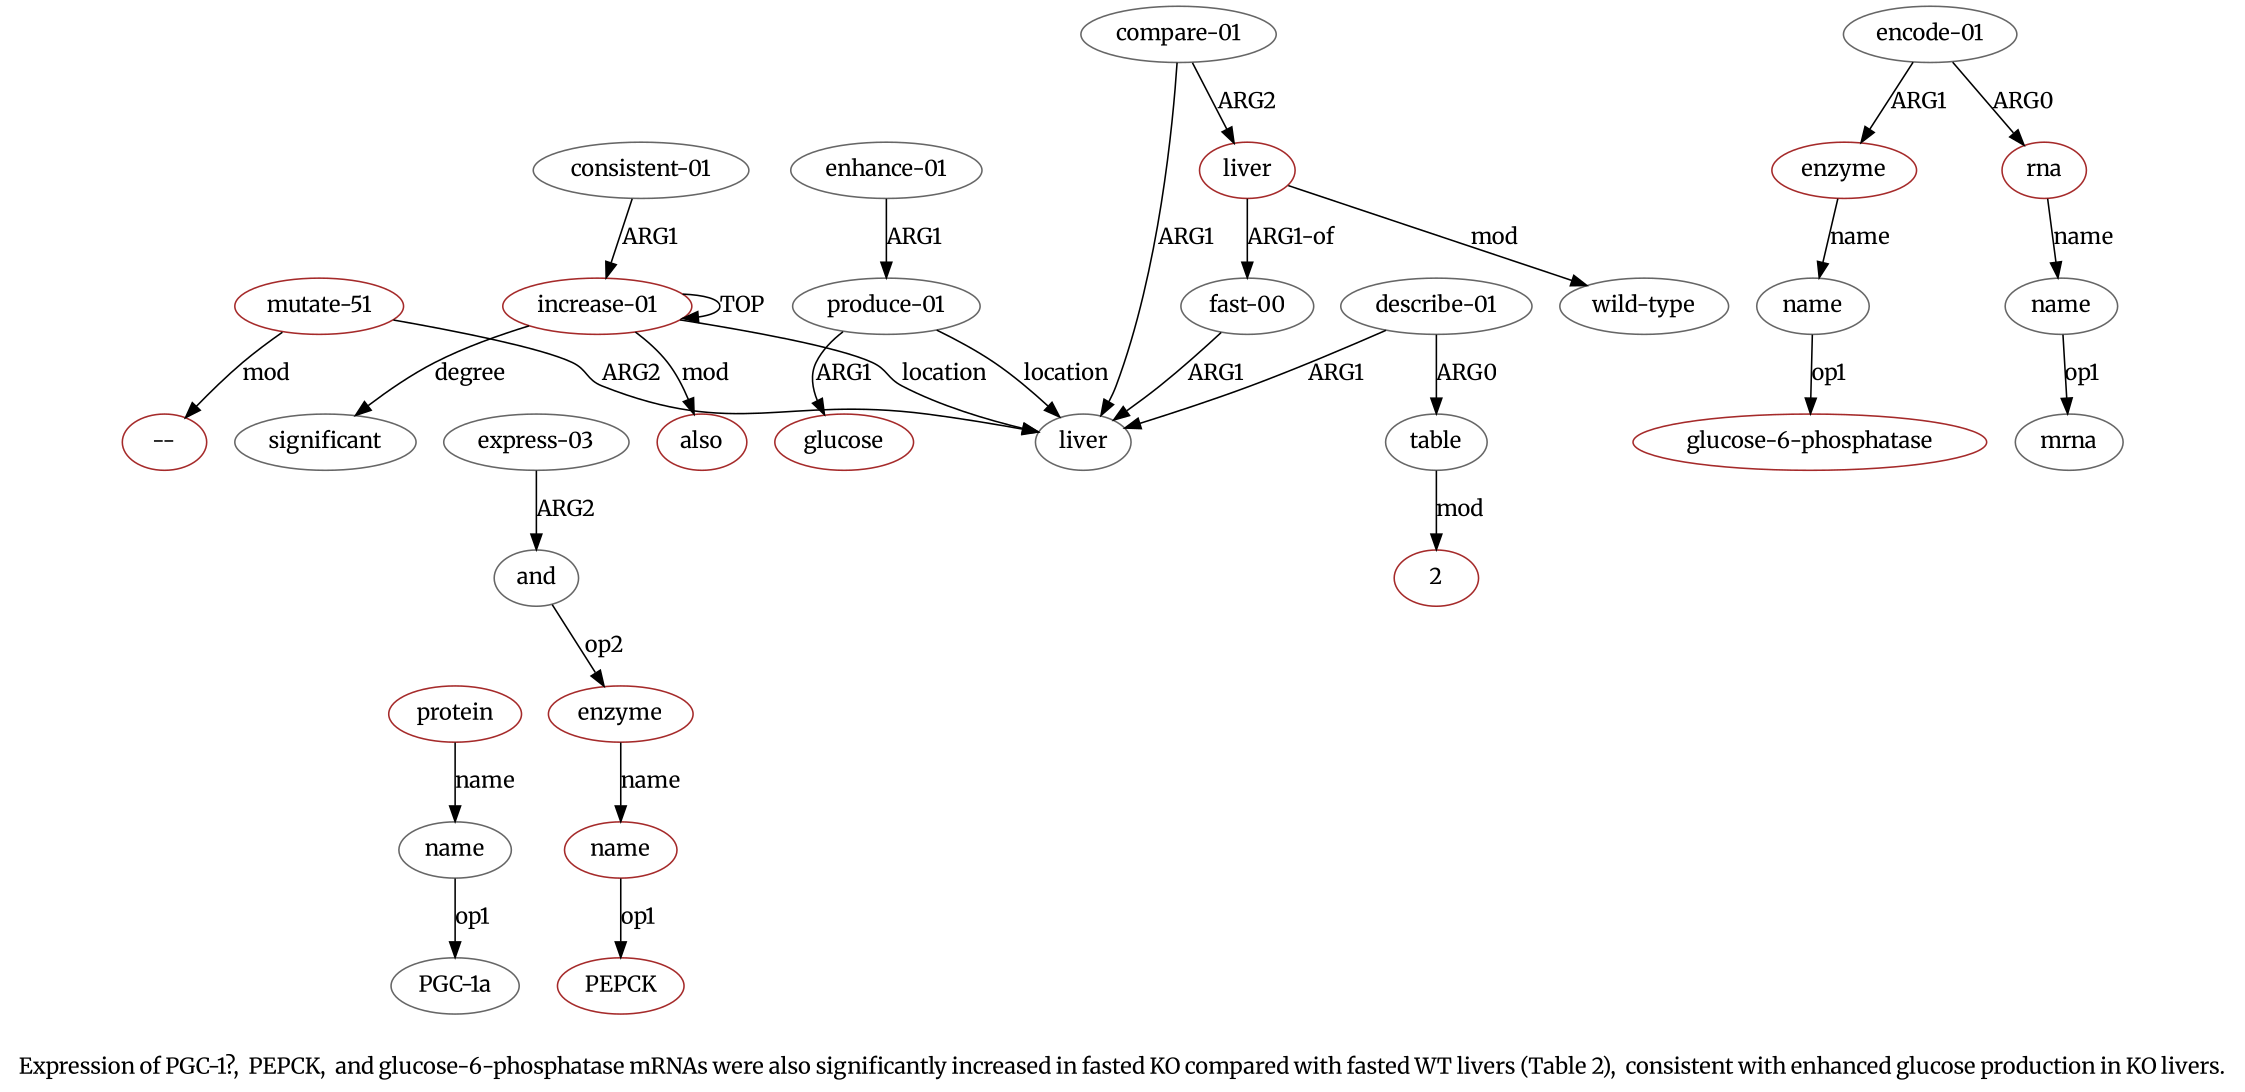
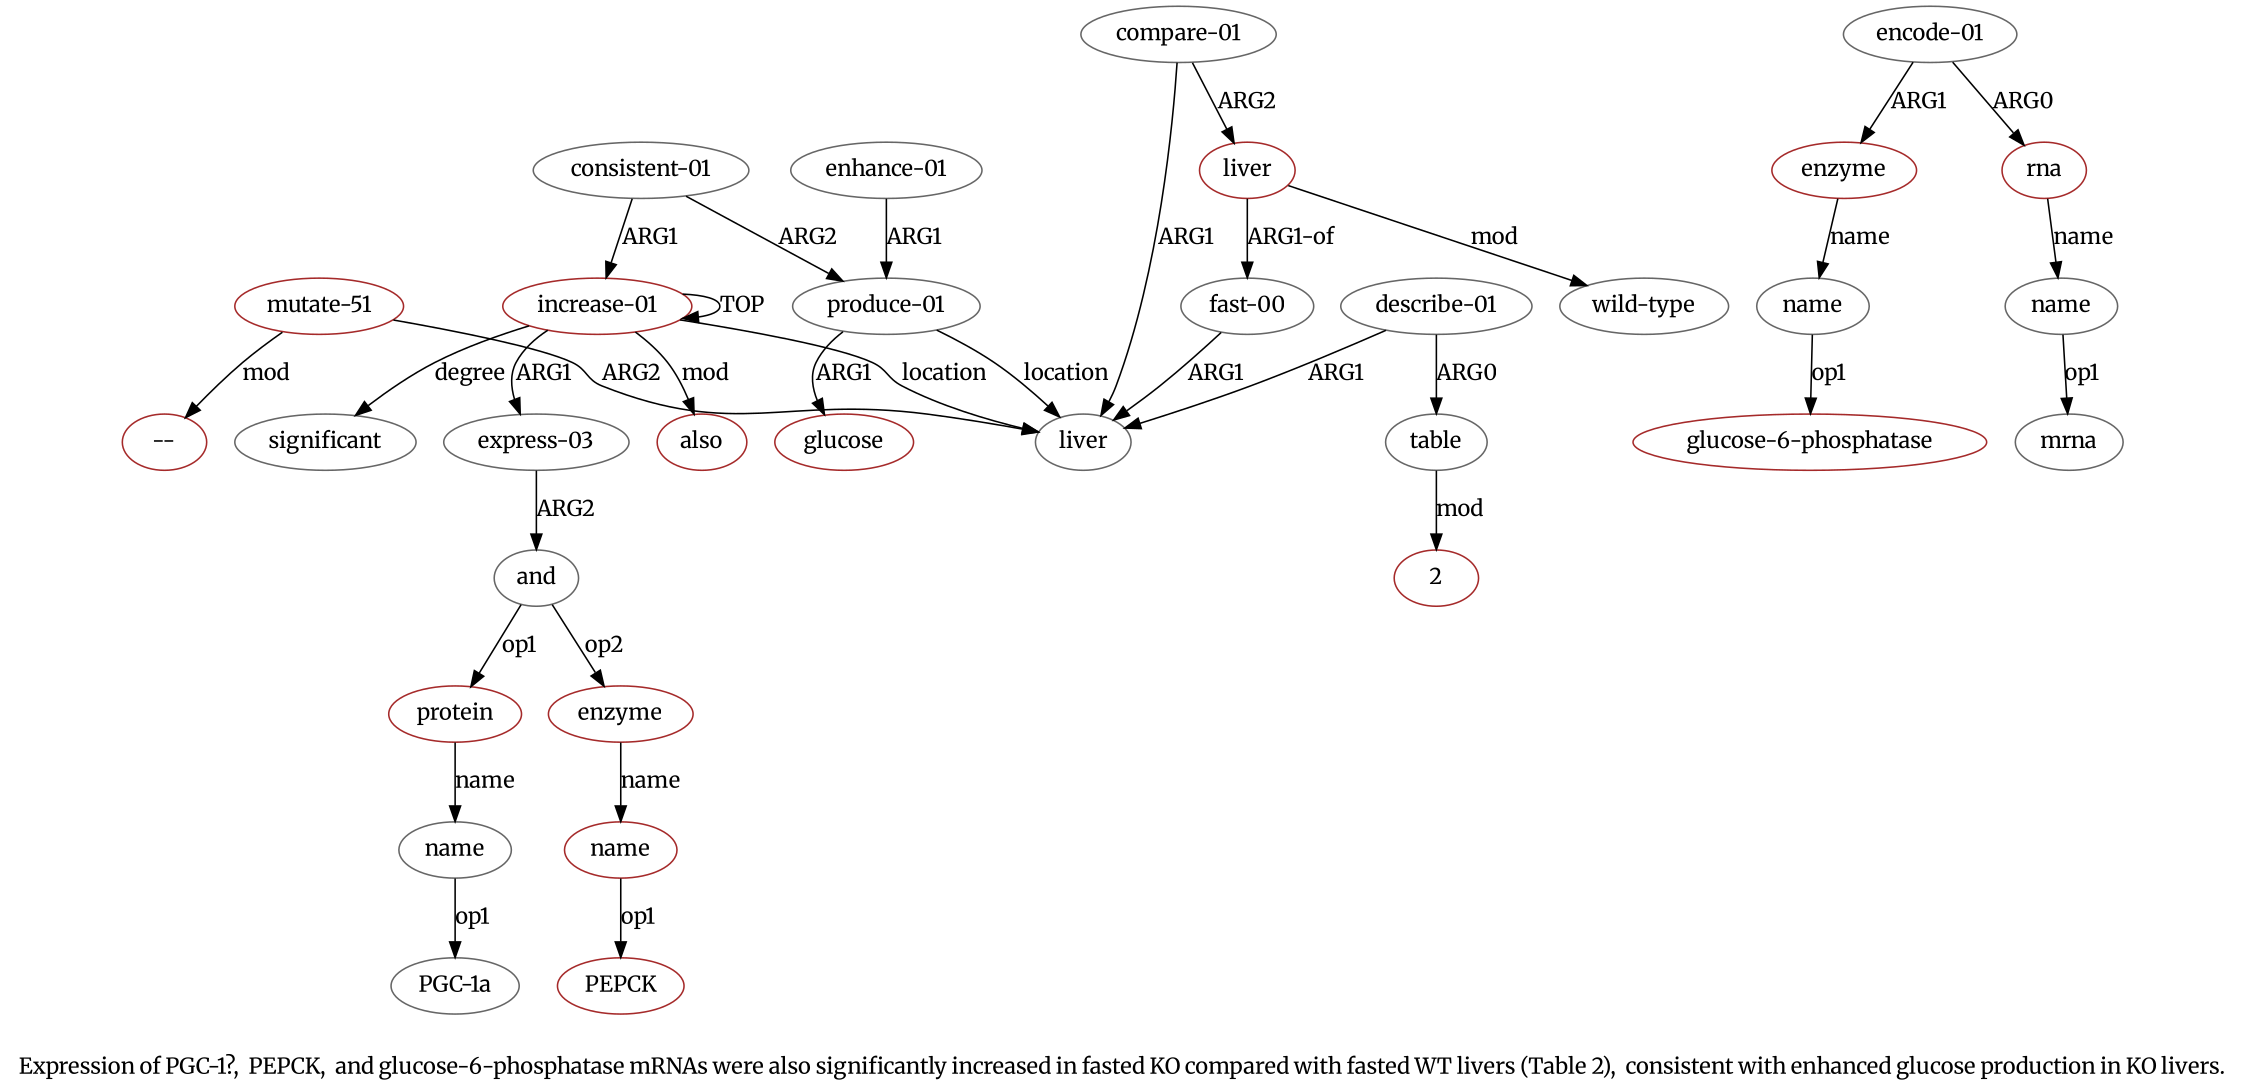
edge "consistent-01" -> "produce-01": added, label "ARG2"
edge "increase-01" -> "express-03": added, label "ARG1"
edge "and" -> "protein": added, label "op1"
